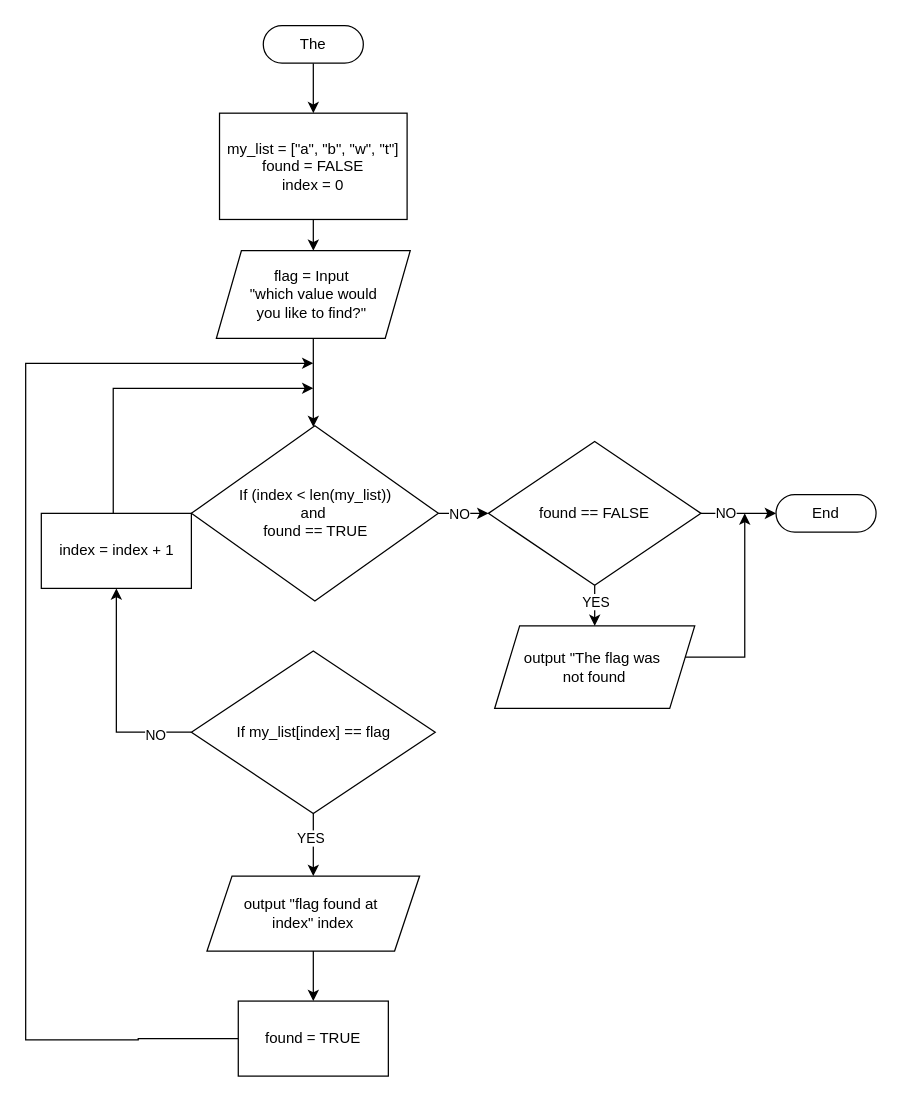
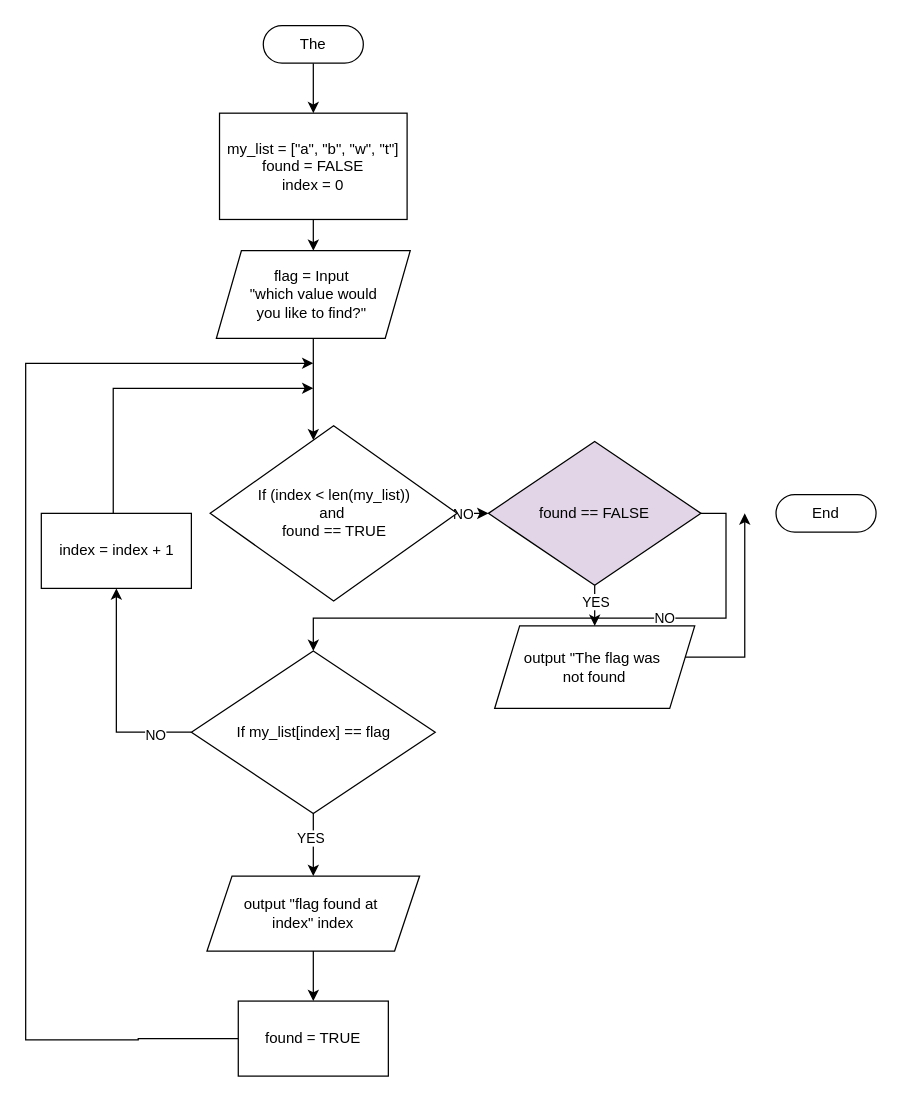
node "If (index < len(my_list)) and found == TRUE": moved (315, 513) -> (333, 513)
node "found == FALSE": fillcolor #ffffff -> #e1d5e7
edge "found == FALSE" -> "End": now "found == FALSE" -> "If my_list[index] == flag"
